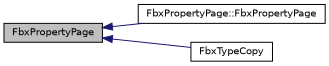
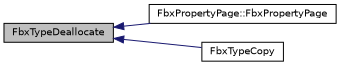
node "FbxPropertyPage": label "FbxPropertyPage" -> "FbxTypeDeallocate"
